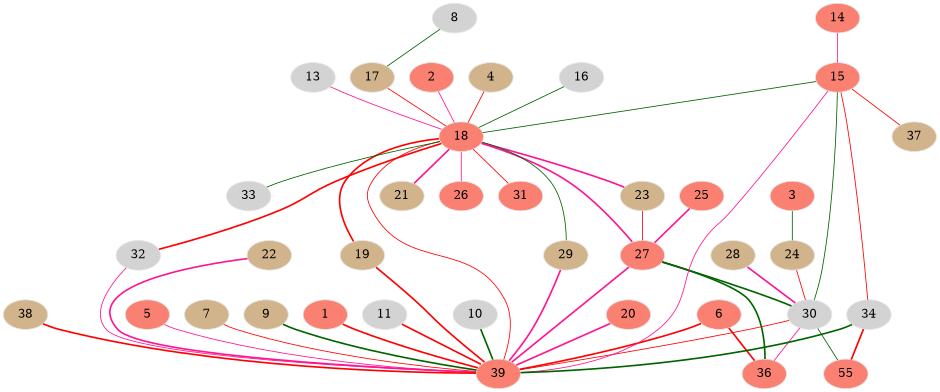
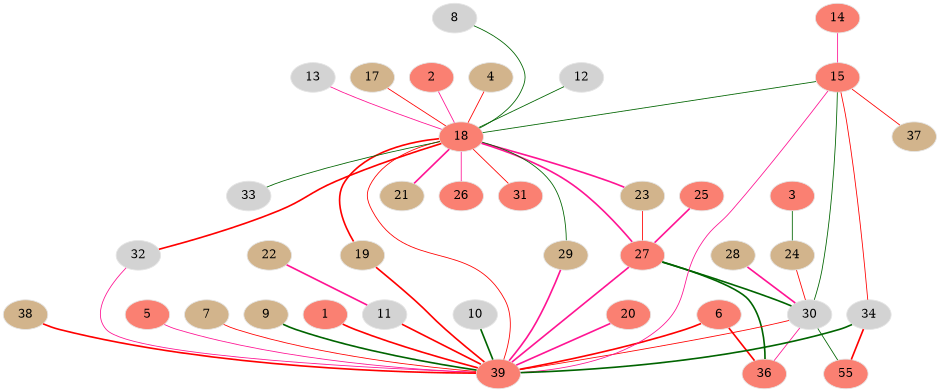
edge "8" -- "17": now "8" -- "18"
node "16": label "16" -> "12"
edge "22" -- "39": now "22" -- "11"
